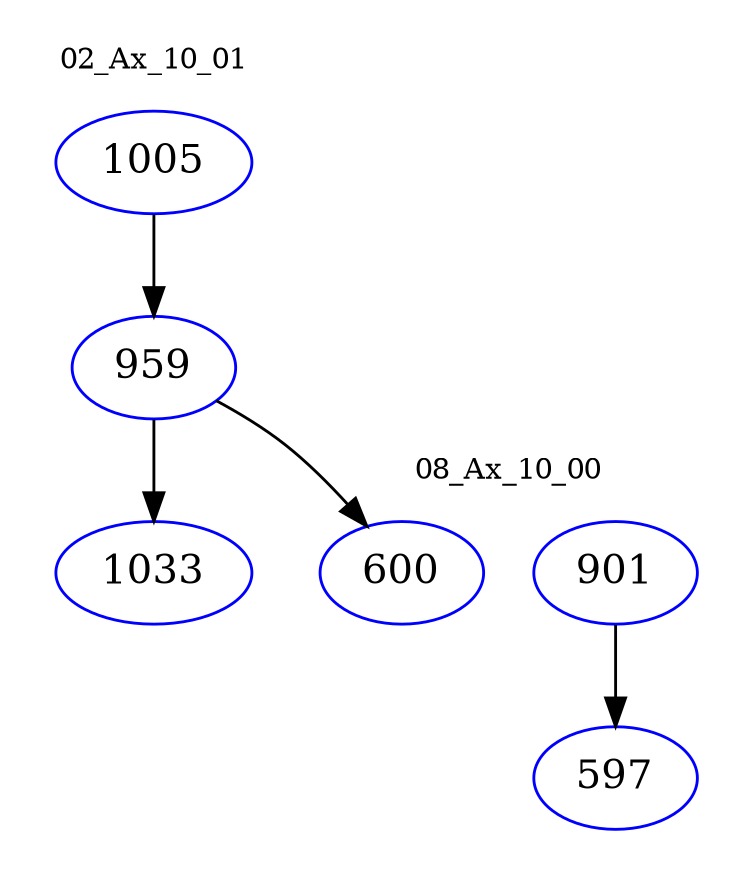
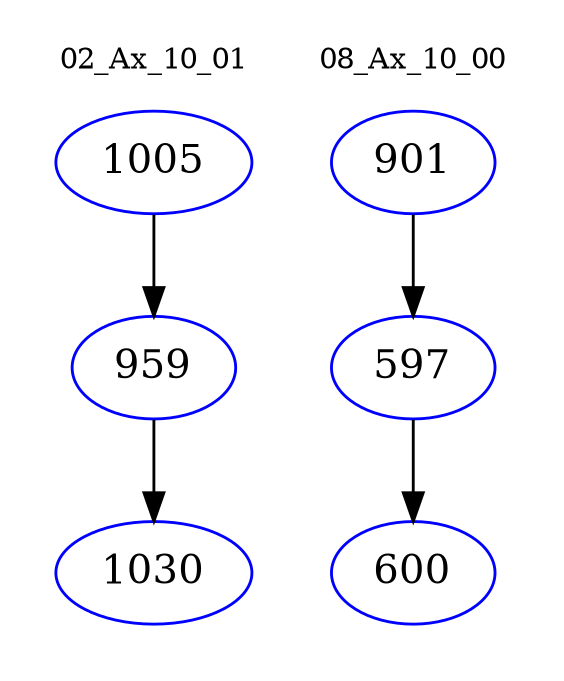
edge "959" -> "600": now "597" -> "600"
node "1033": label "1033" -> "1030"
